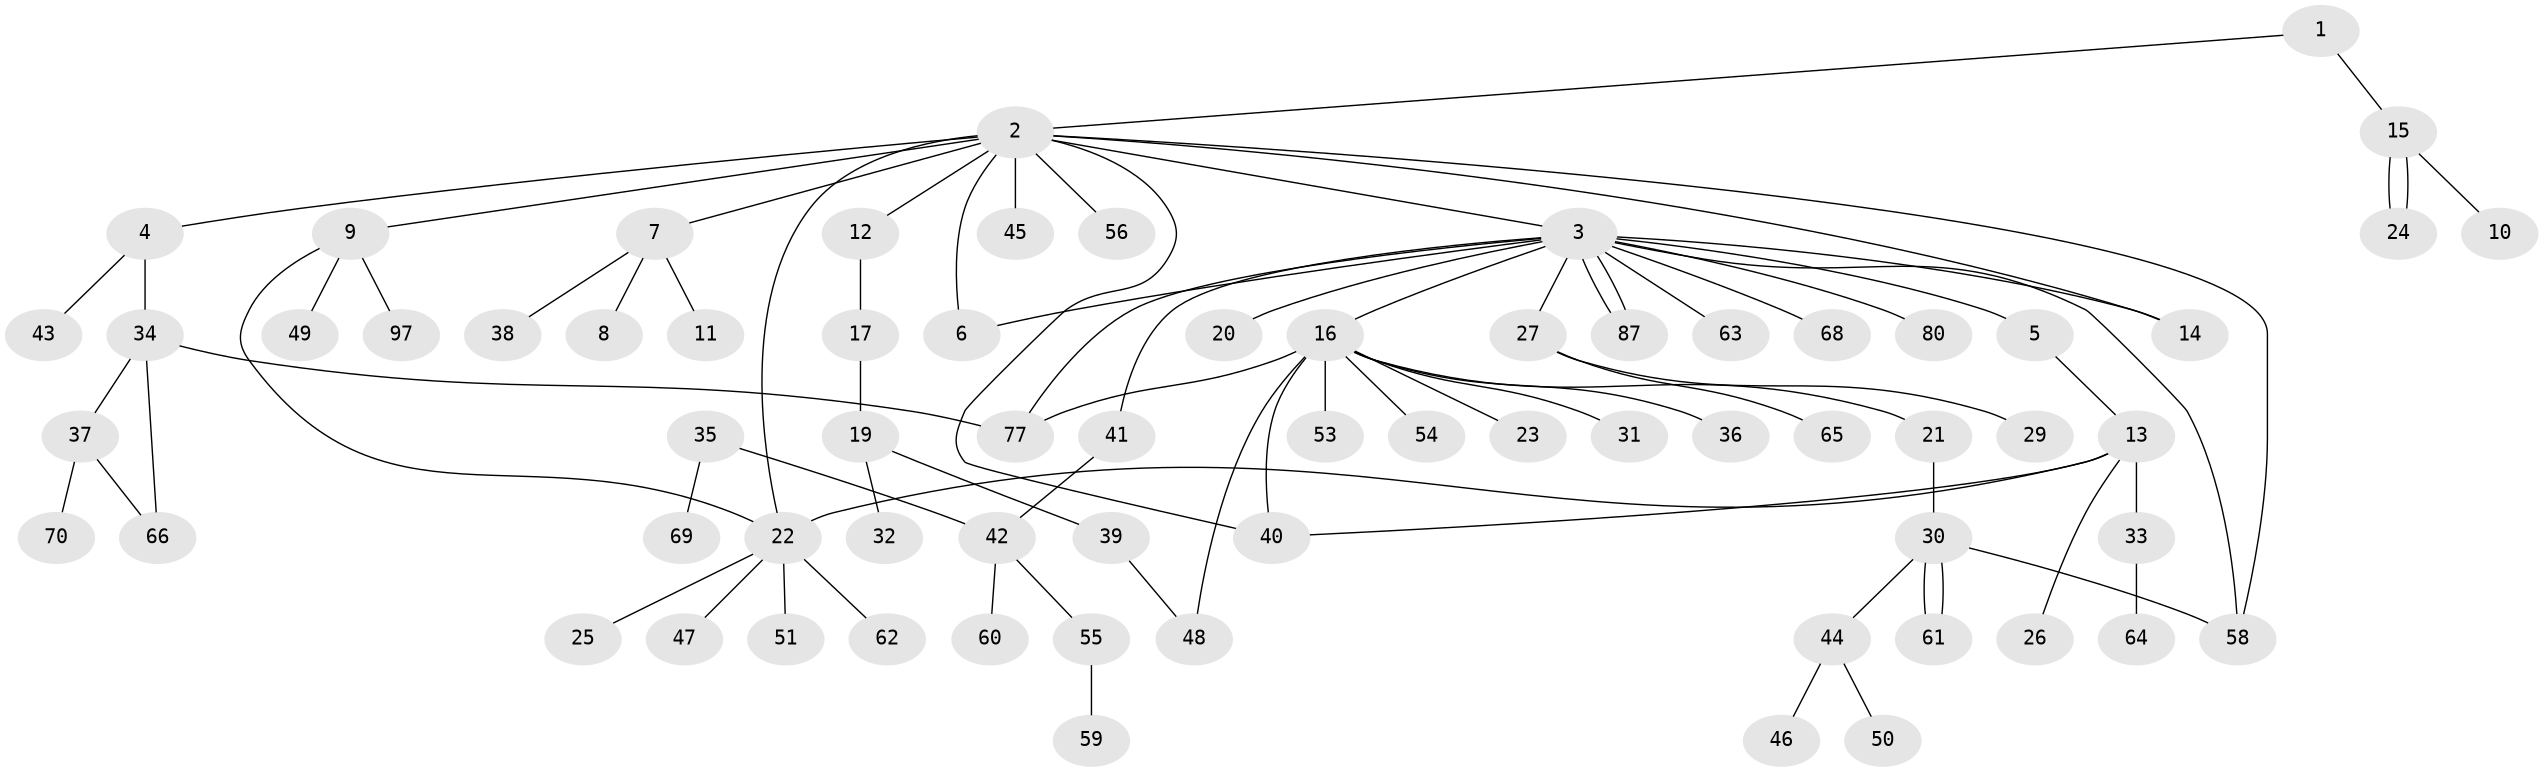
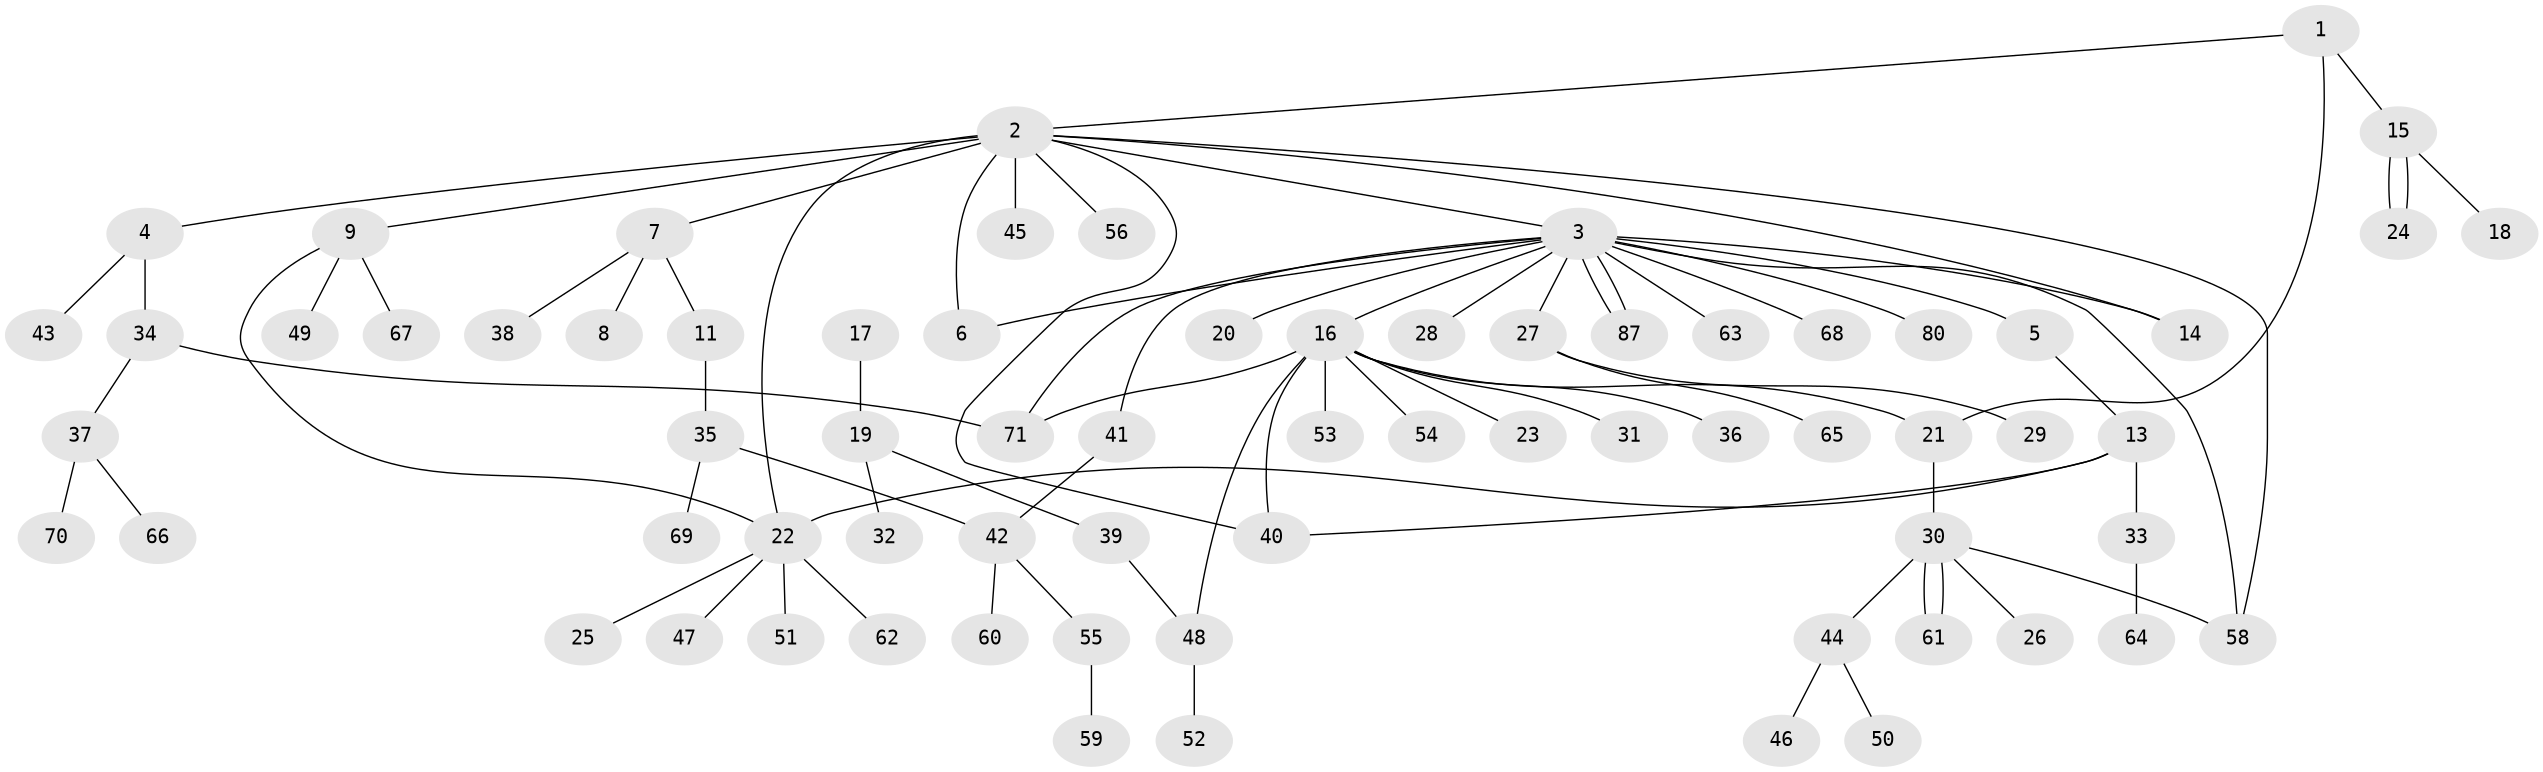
node "12": removed
node "10": label "10" -> "18"
node "97": label "97" -> "67"
node "28": added
edge "1" -- "21": added
edge "11" -- "35": added
edge "34" -- "66": removed
node "77": label "77" -> "71"
edge "13" -- "26": now "30" -- "26"
node "52": added
